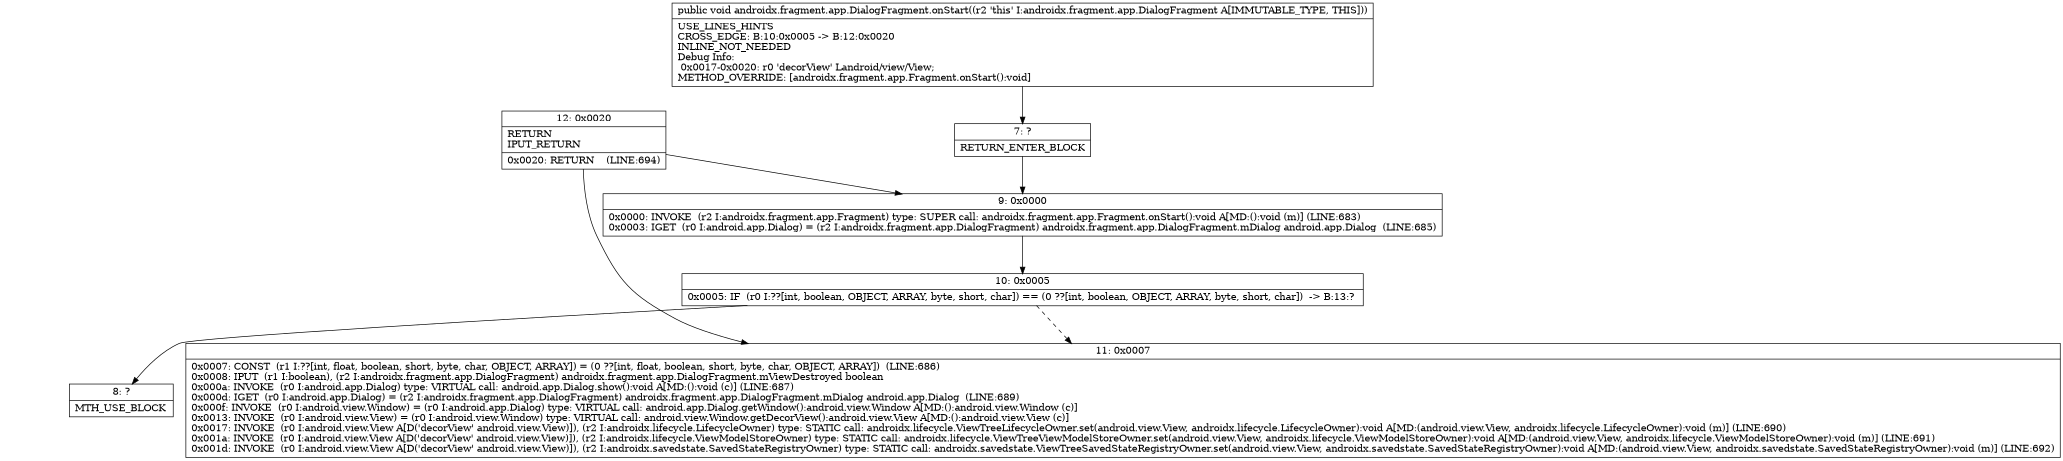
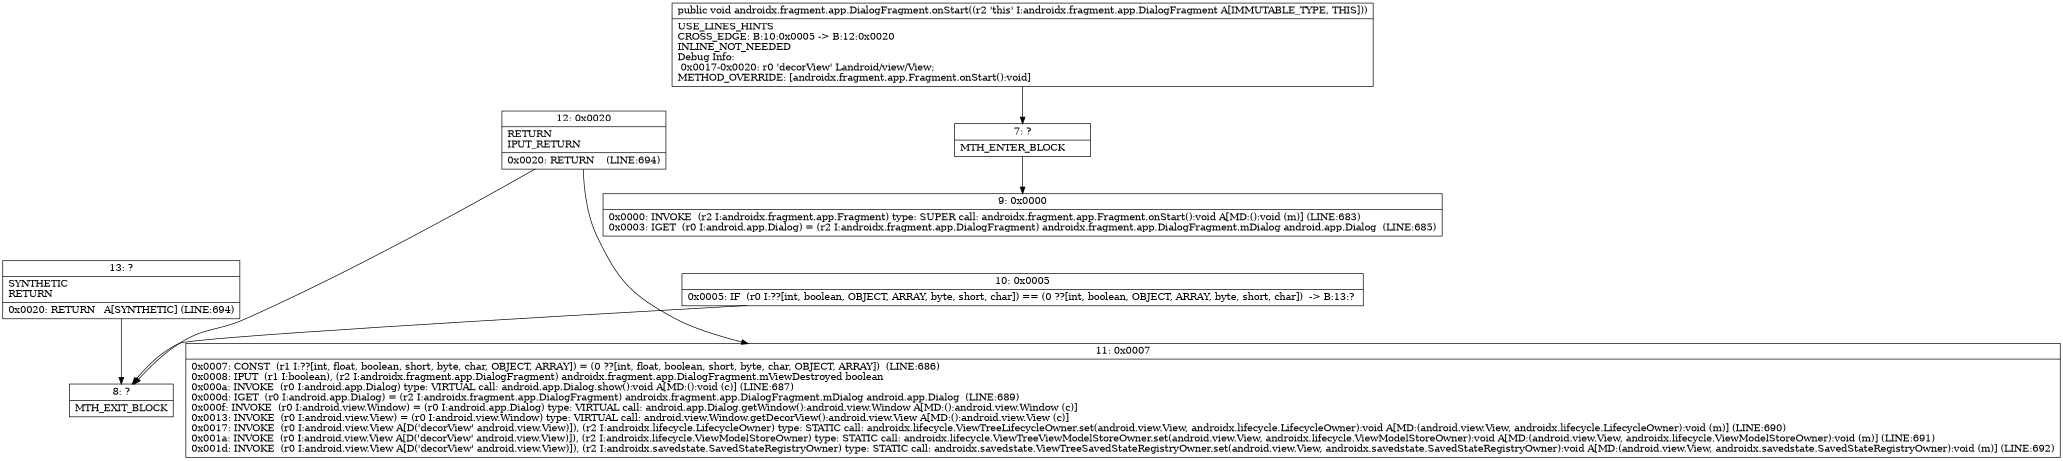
node "7: ?": text "RETURN_ENTER_BLOCK" -> "MTH_ENTER_BLOCK"
edge "12: 0x0020" -> "9: 0x0000": now "12: 0x0020" -> "8: ?"
edge "9: 0x0000" -> "10: 0x0005": removed
node "13: ?": added
edge "10: 0x0005" -> "11: 0x0007": removed
node "8: ?": text "MTH_USE_BLOCK" -> "MTH_EXIT_BLOCK"
